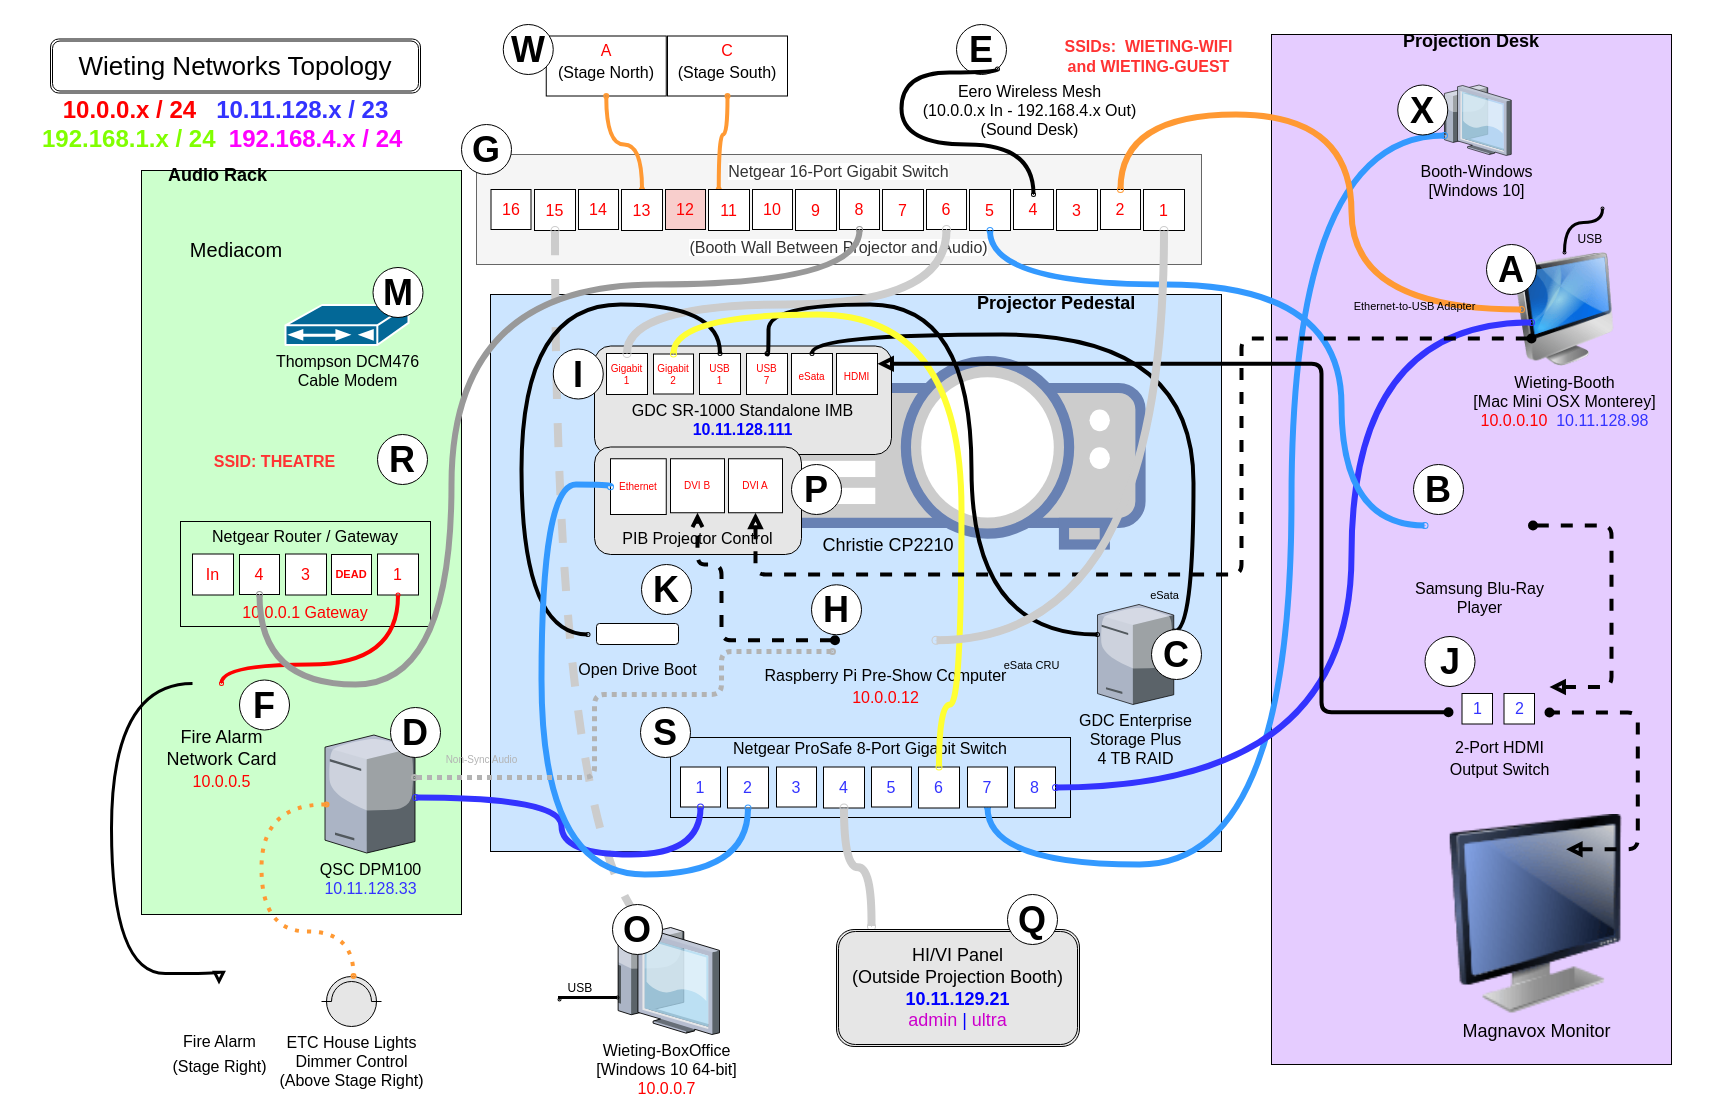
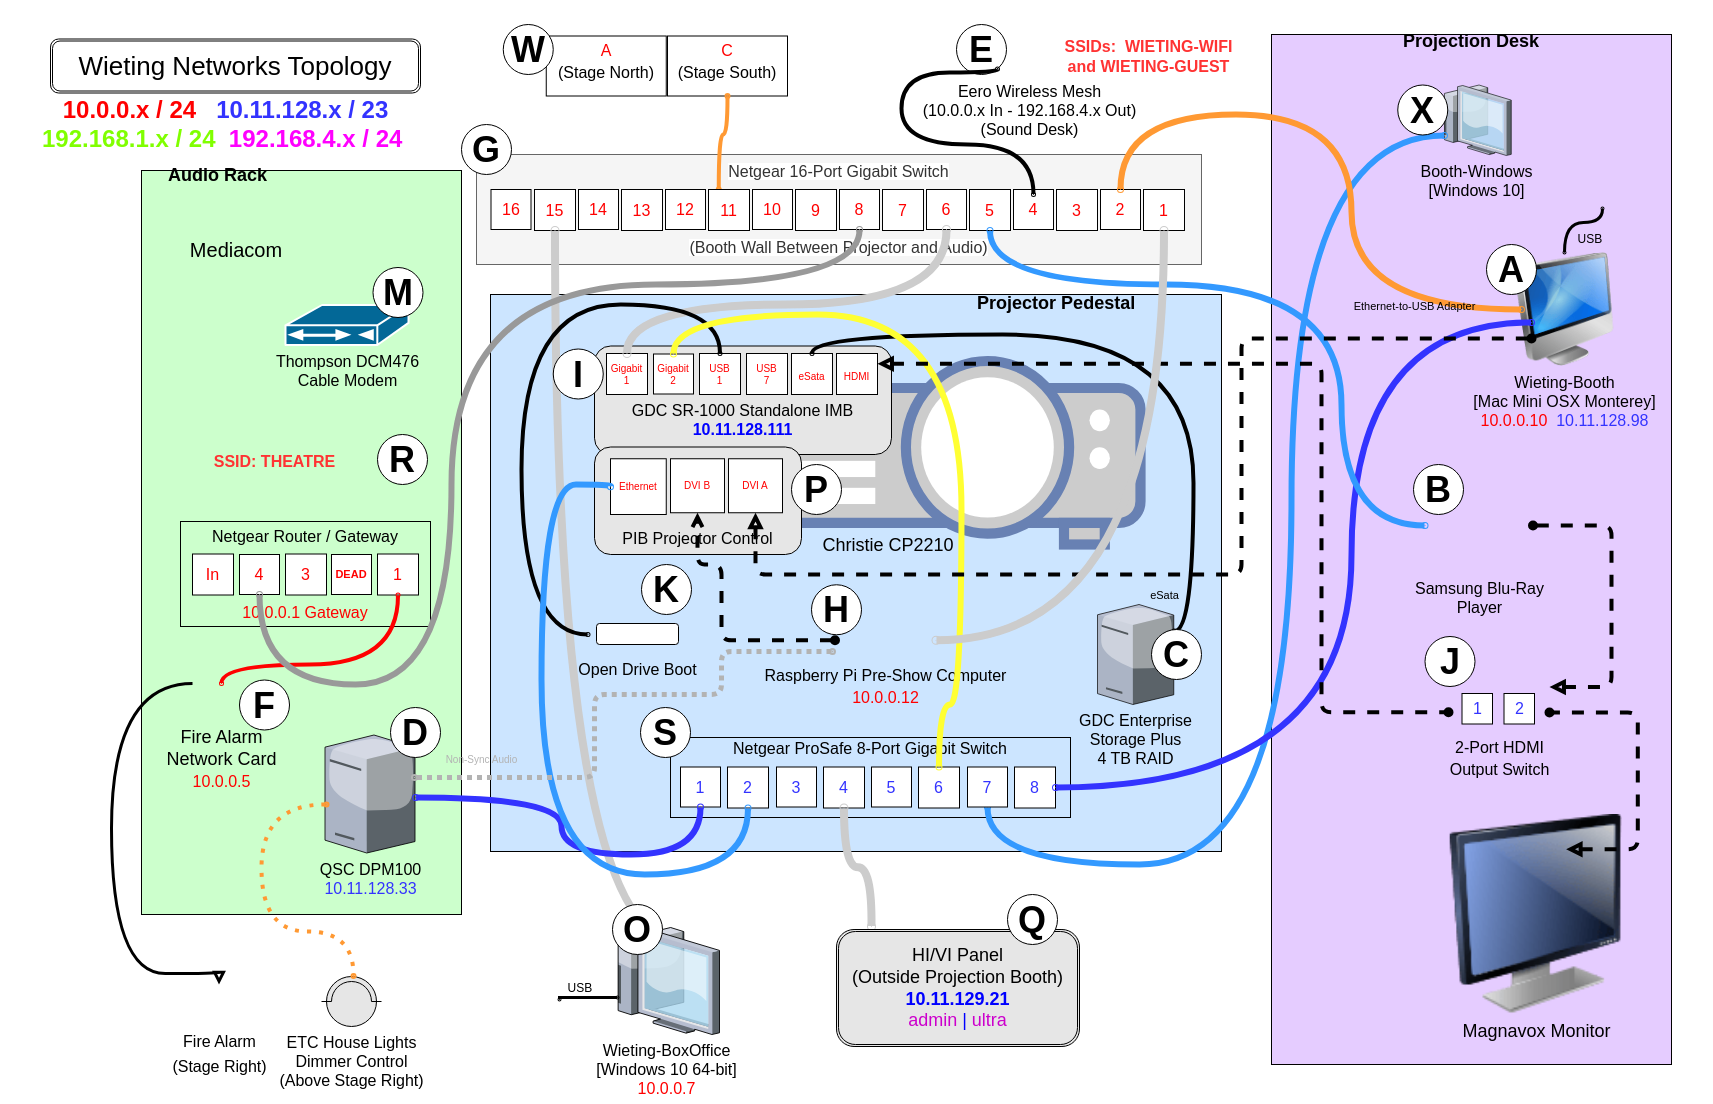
edge "A (Stage North)" -- "13": removed
node "12": fillcolor #f8cecc -> #ffffff
edge "15" -- "Wieting-BoxOffice [Windows 10 64-bit] 10.0.0.7": style dashed -> solid
edge "USB7" -- "GDC Enterprise Storage Plus 4 TB RAID": removed, label "eSata CRU"
edge "HDMI" -- "2-Port HDMI Output Switch": style solid -> dashed
